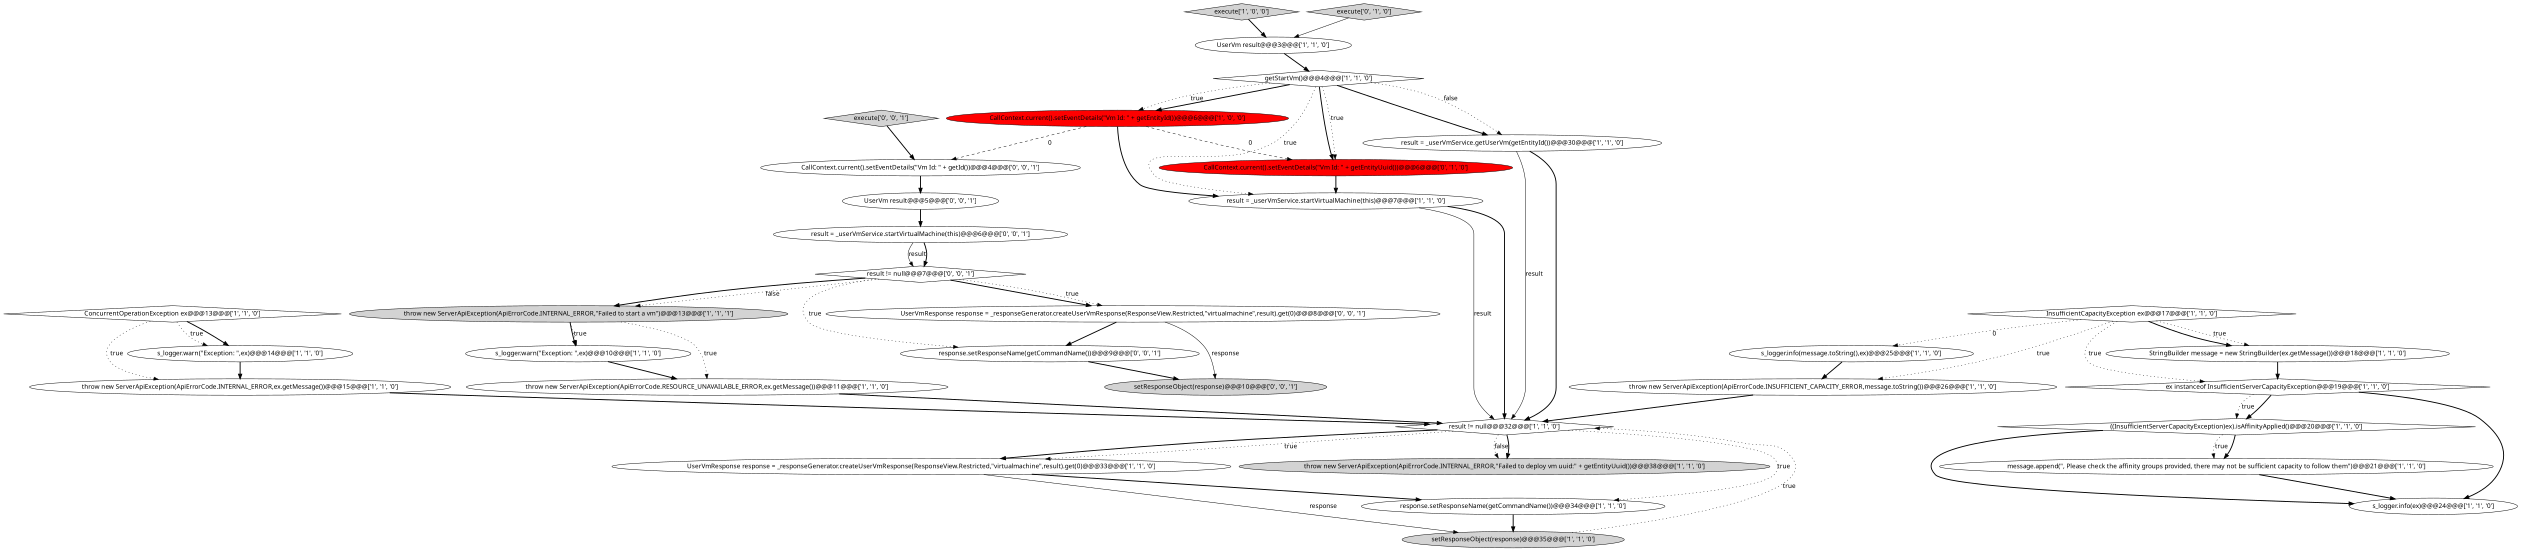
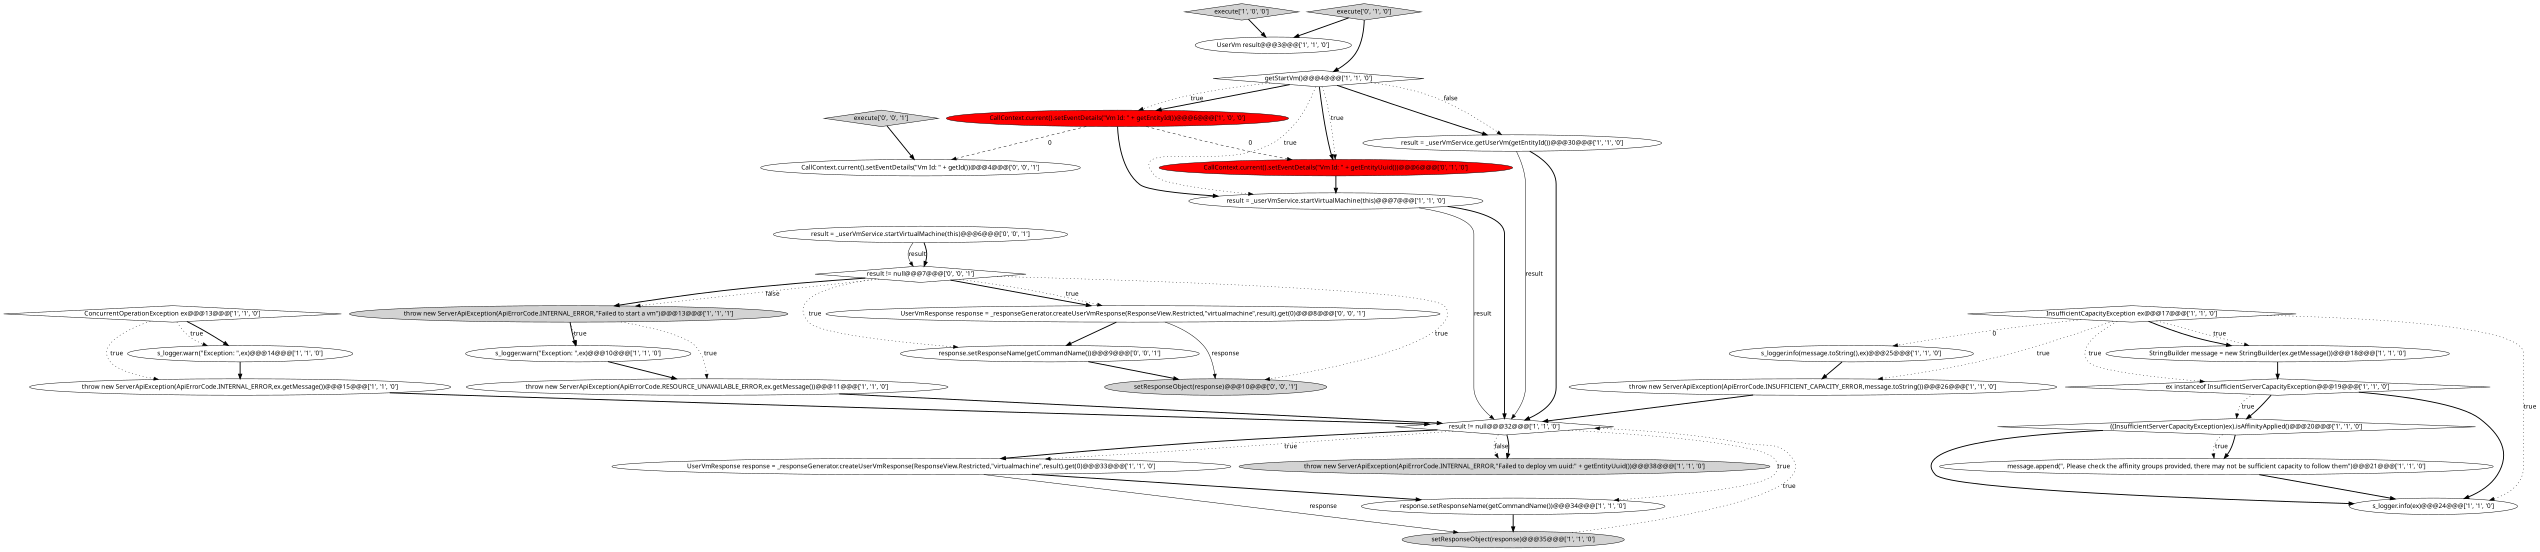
edge "execute['0', '1', '0']" -> "UserVm result@@@3@@@['1', '1', '0']": style solid -> bold
edge "UserVm result@@@3@@@['1', '1', '0']" -> "getStartVm()@@@4@@@['1', '1', '0']": now "execute['0', '1', '0']" -> "getStartVm()@@@4@@@['1', '1', '0']"
node "UserVm result@@@5@@@['0', '0', '1']": removed
edge "result != null@@@7@@@['0', '0', '1']" -> "setResponseObject(response)@@@10@@@['0', '0', '1']": added, label "true"
edge "InsufficientCapacityException ex@@@17@@@['1', '1', '0']" -> "s_logger.info(ex)@@@24@@@['1', '1', '0']": added, label "true"
